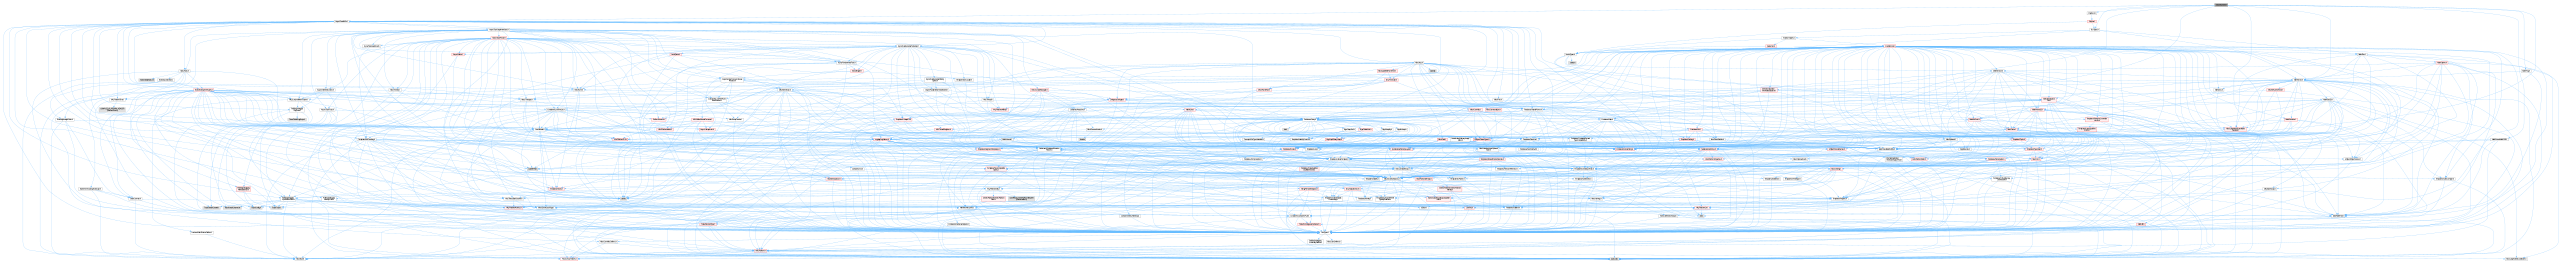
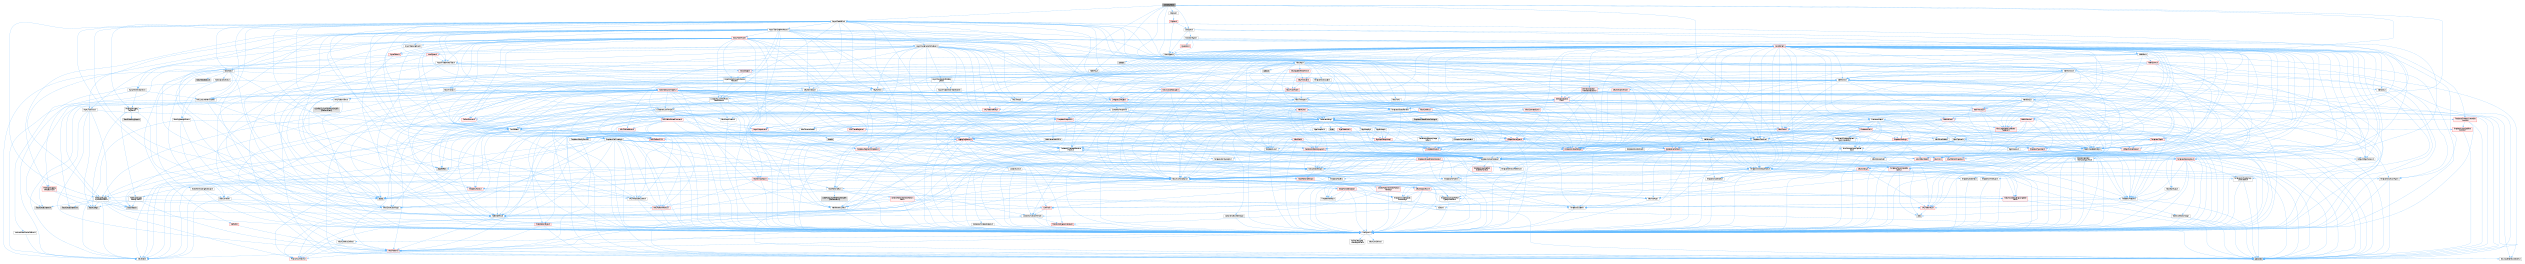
node "Templates/SharedPointerTesting.inl": added
